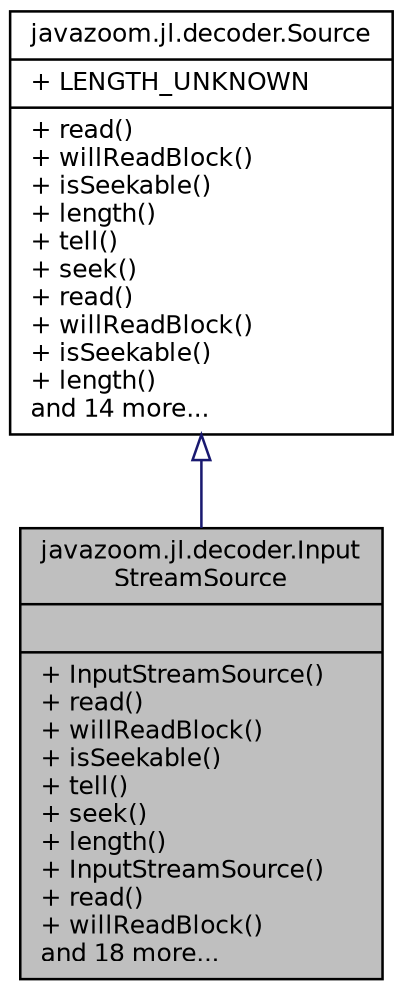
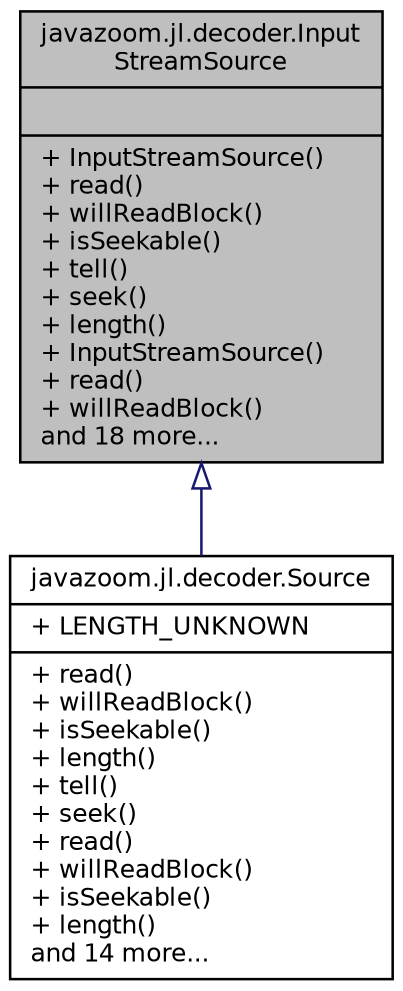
edge "javazoom.jl.decoder.Input" -> "javazoom.jl.decoder.Source": reversed
